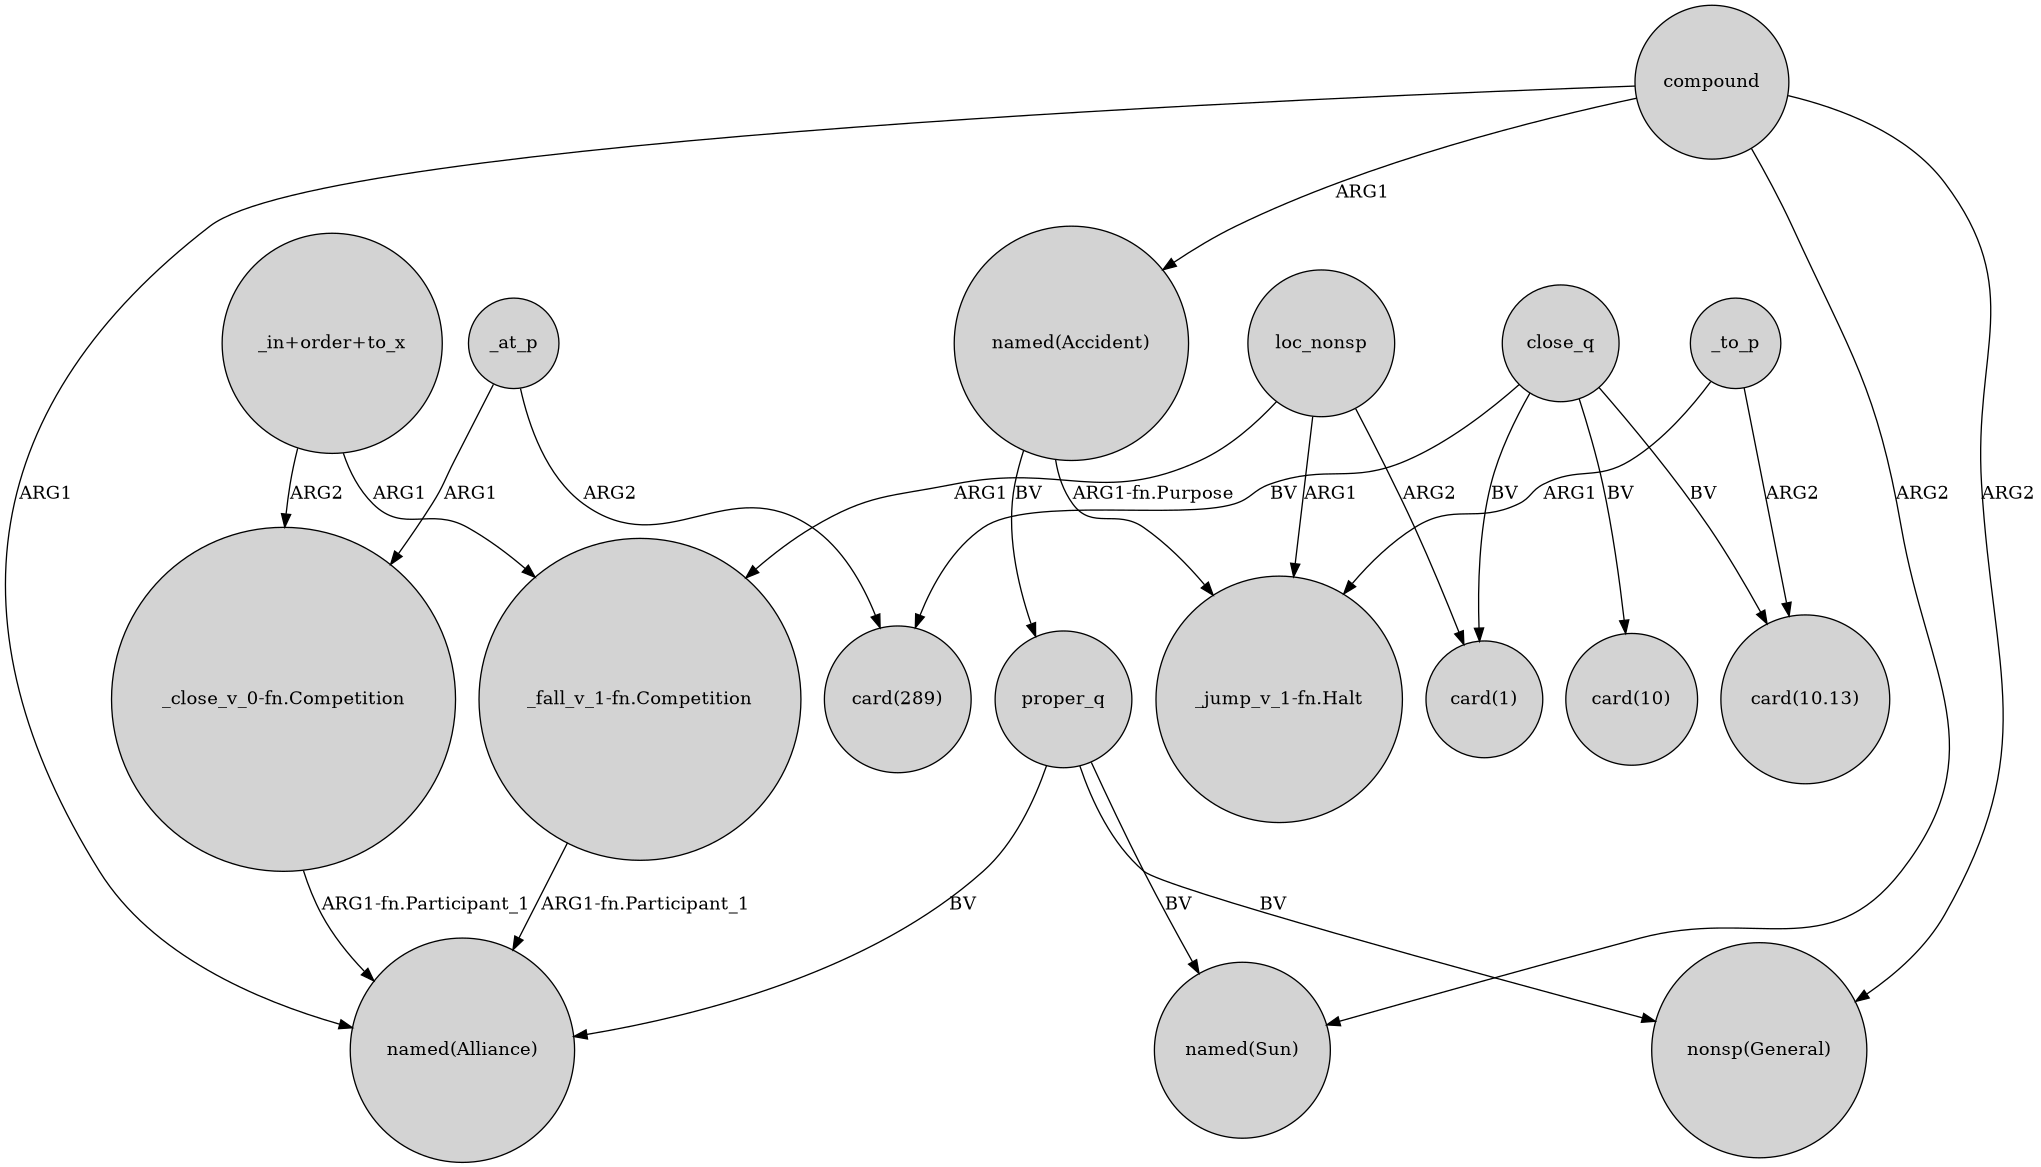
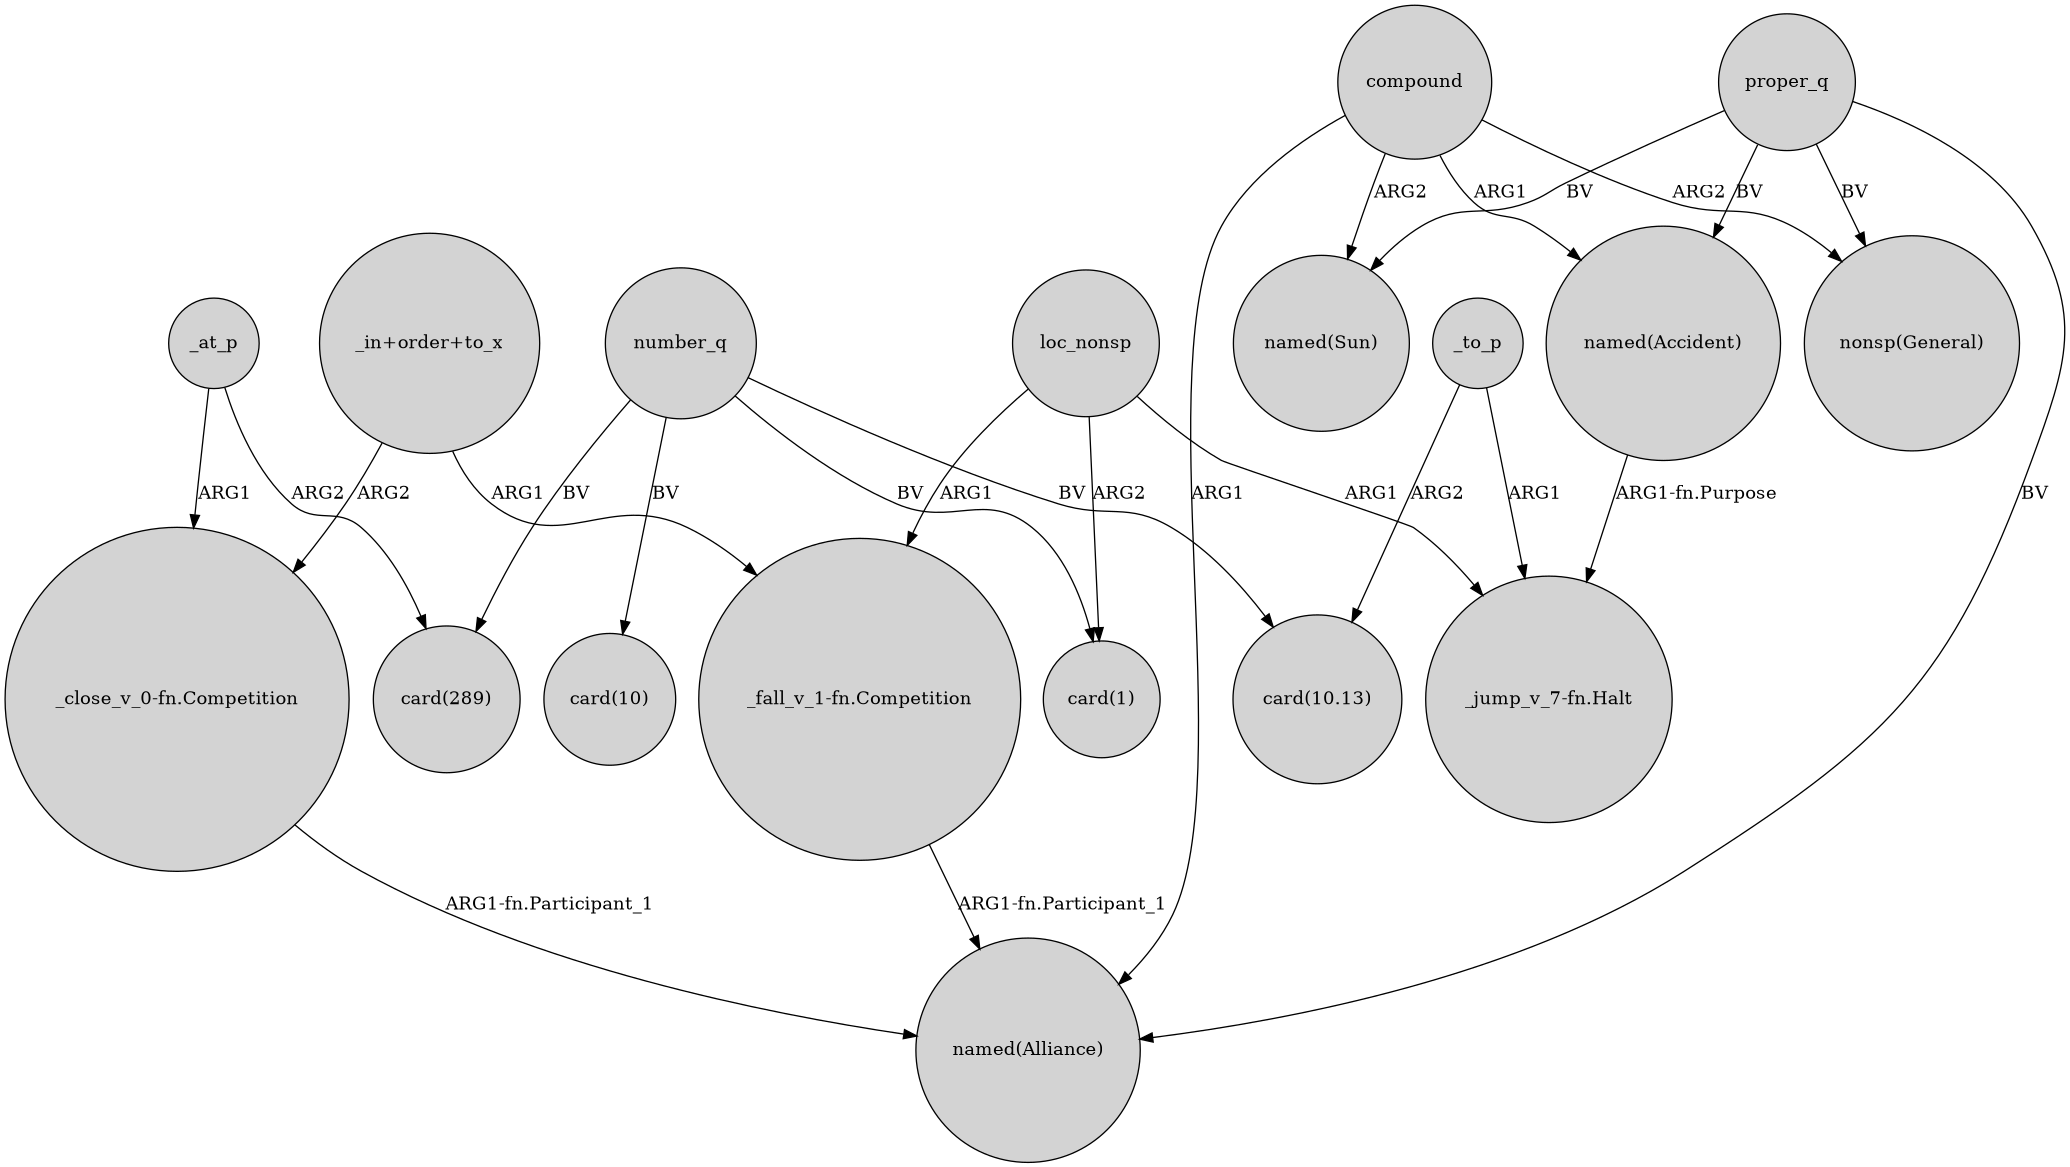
node "close_q": label "close_q" -> "number_q"
edge "named(Accident)" -> "proper_q": reversed
node "_jump_v_1-fn.Halt": label "_jump_v_1-fn.Halt" -> "_jump_v_7-fn.Halt"
